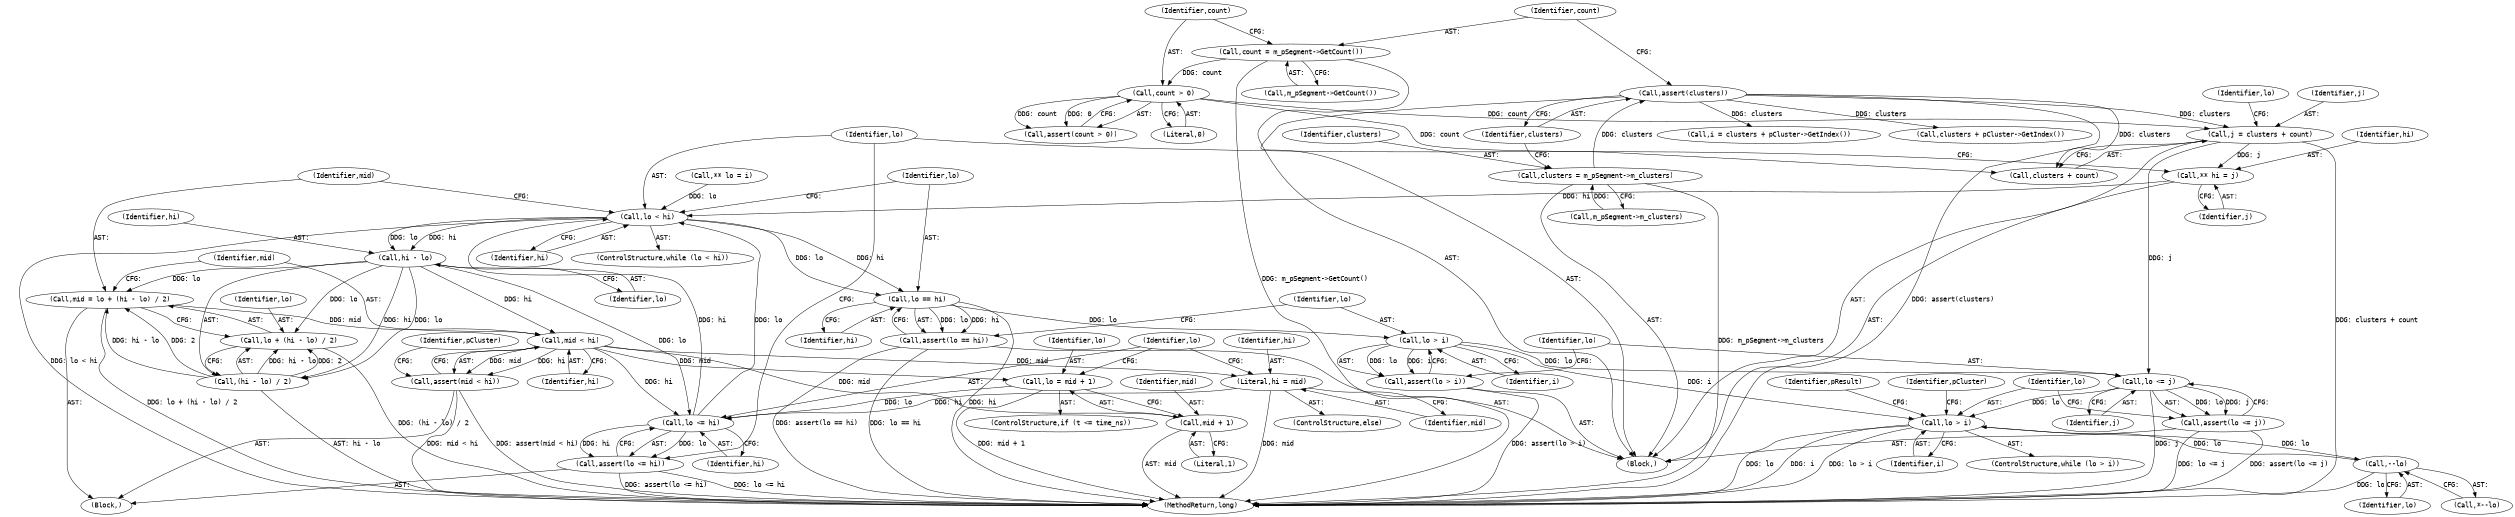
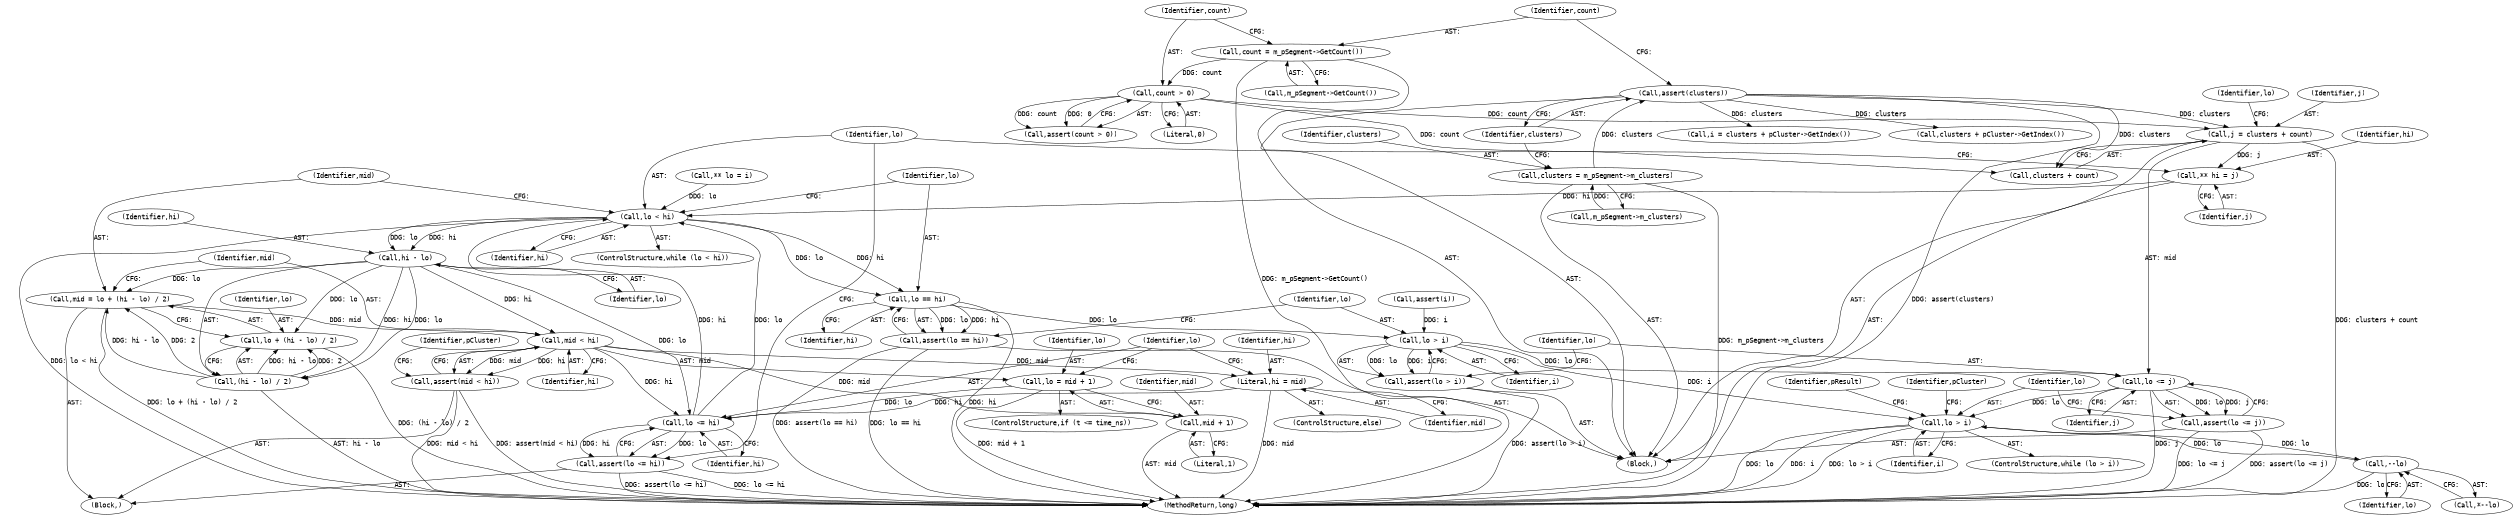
edge "(Call,j = clusters + count)" -> "(Call,lo <= j)": label "DDG: j" -> "AST: mid"
node "(Call,assert(i))": added
edge "(Call,mid < hi)" -> "(Call,lo = mid + 1)": label "DDG: mid" -> "AST: mid"
